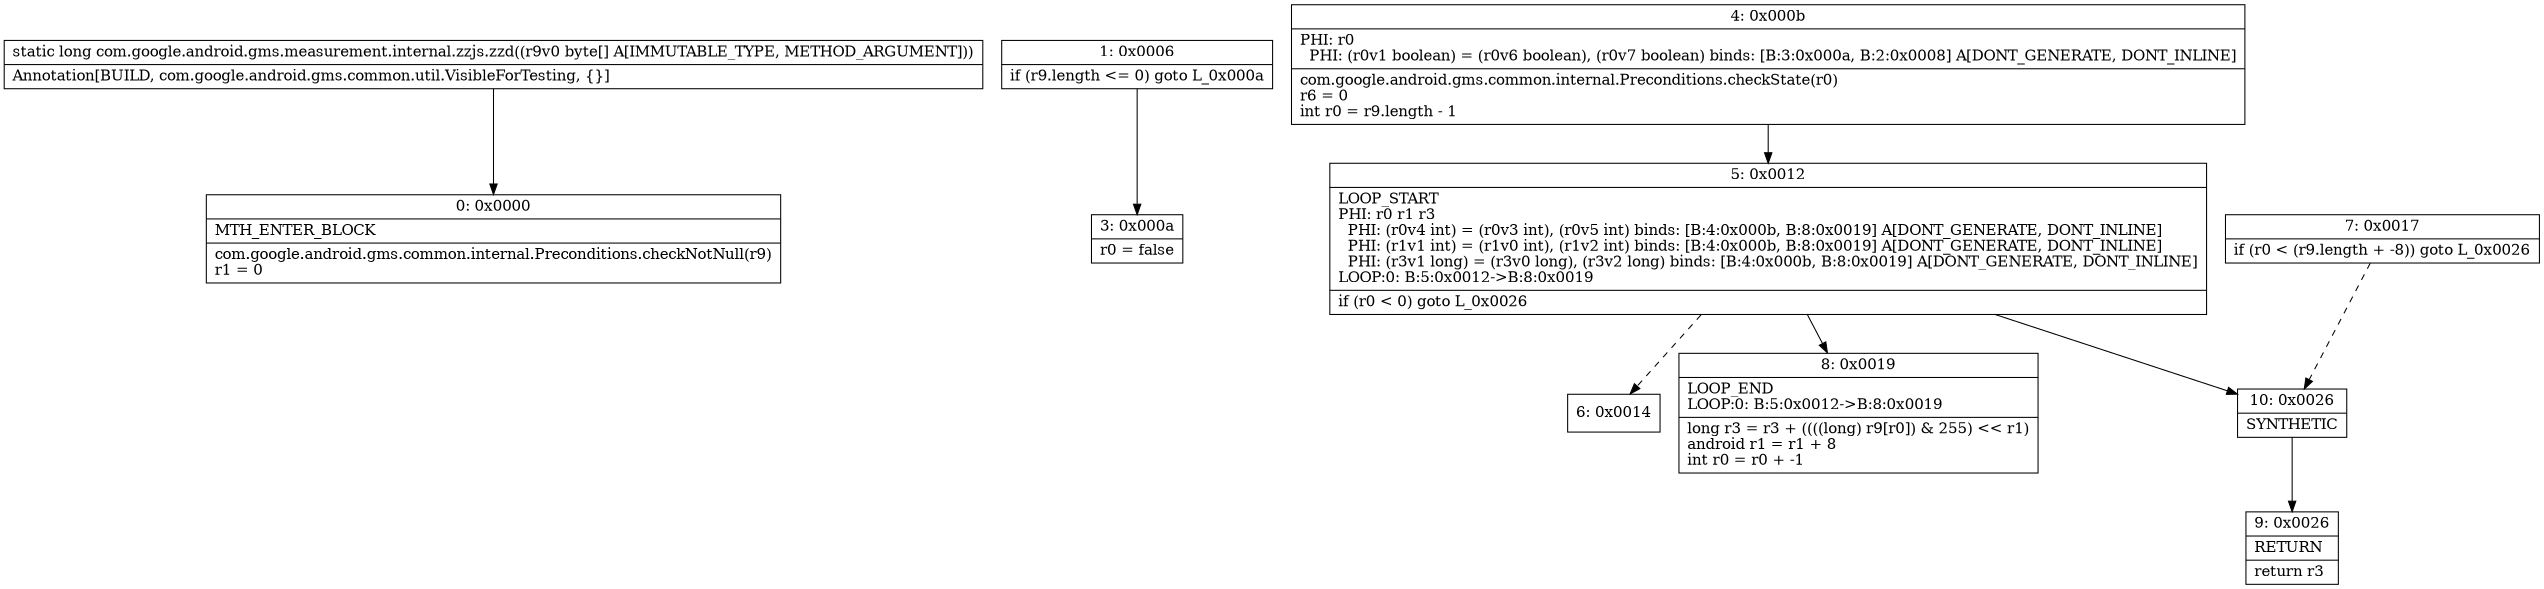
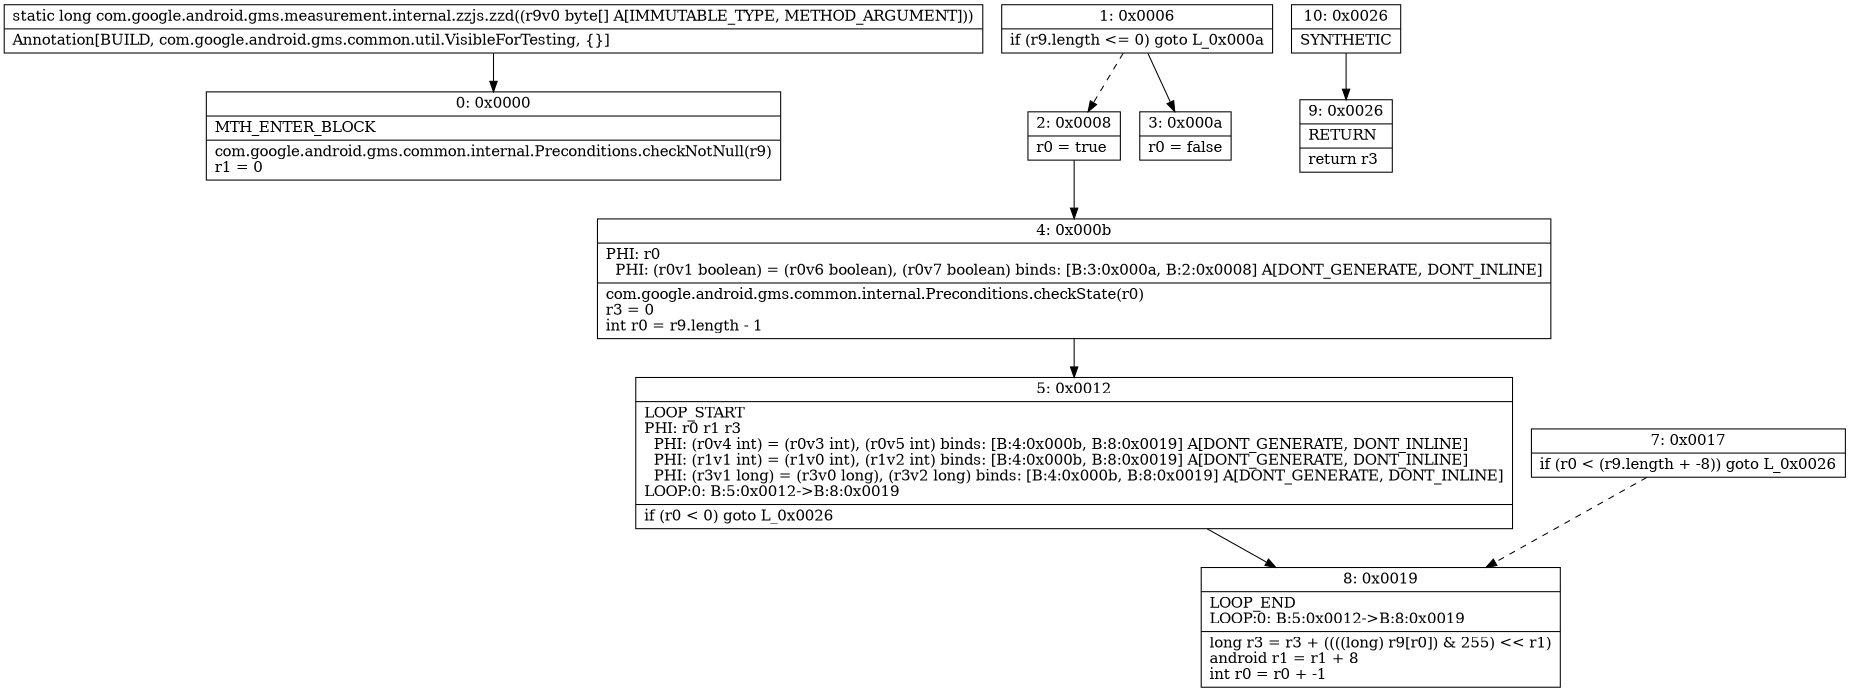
node "4: 0x000b": text "r6 = 0" -> "r3 = 0"
node "2: 0x0008": added
edge "7: 0x0017" -> "10: 0x0026": now "7: 0x0017" -> "8: 0x0019"
edge "5: 0x0012" -> "10: 0x0026": removed
node "6: 0x0014": removed
